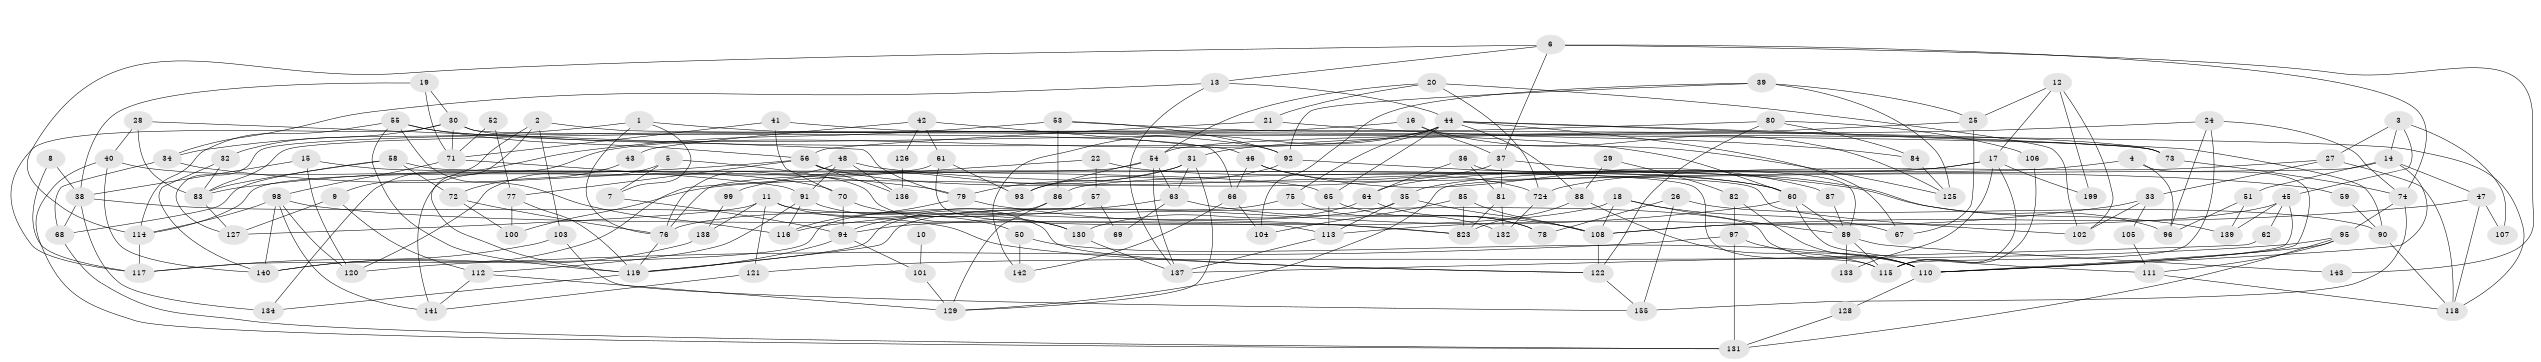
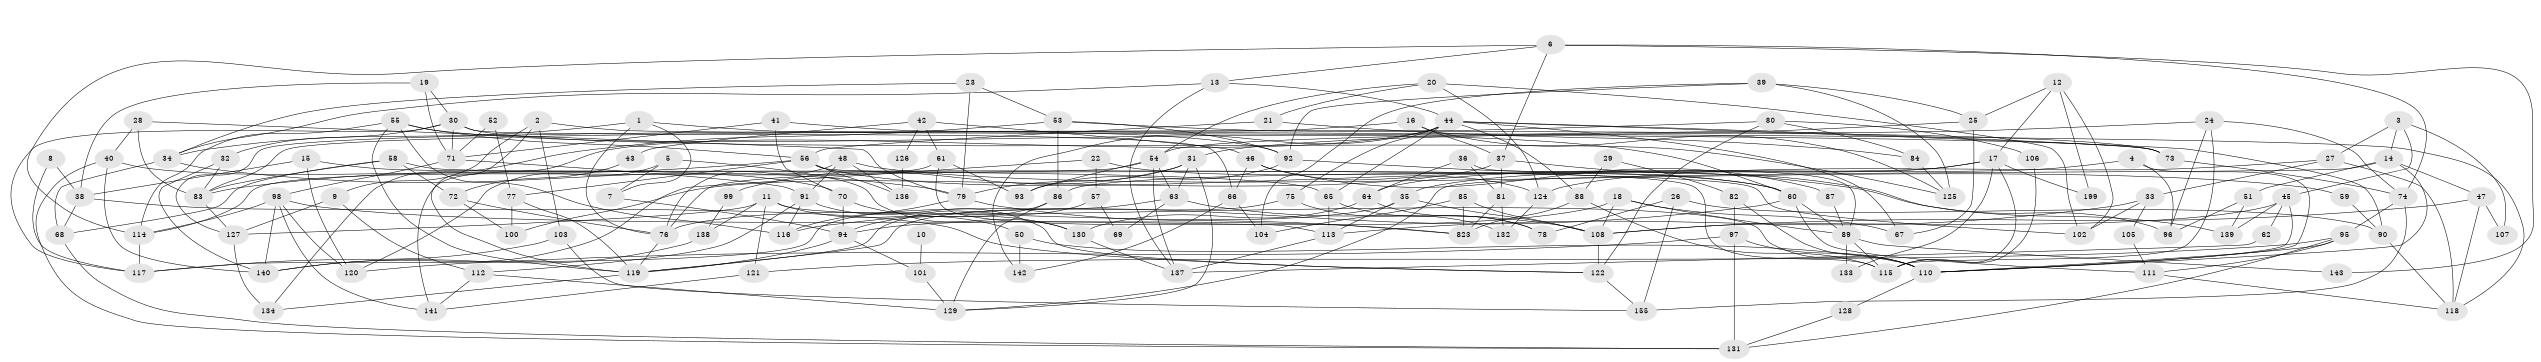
node "23": added
node "724": label "724" -> "124"
edge "38" -- "134": now "127" -- "134"
